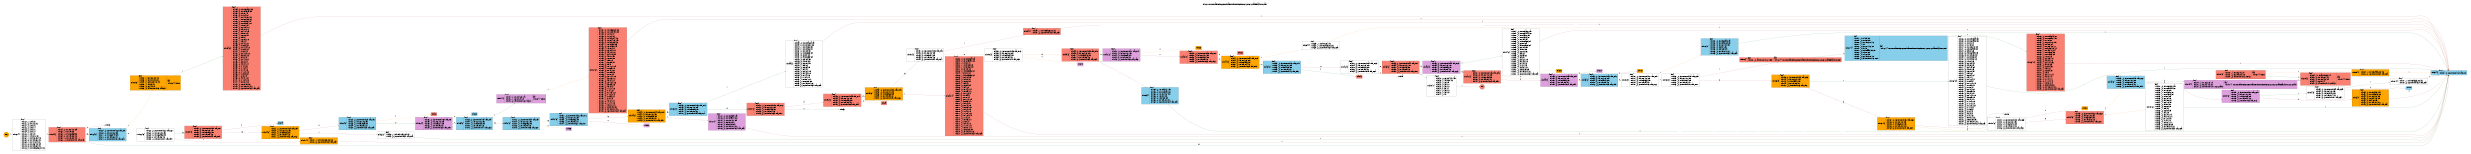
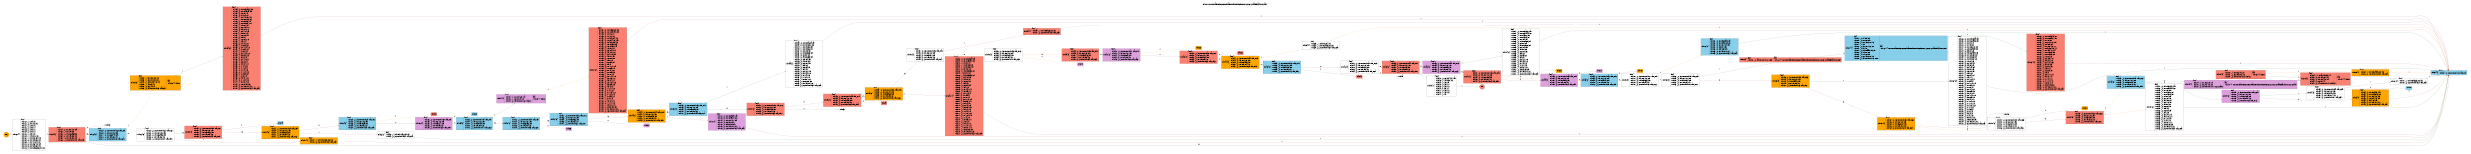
node "0x401e59 [27]": removed
